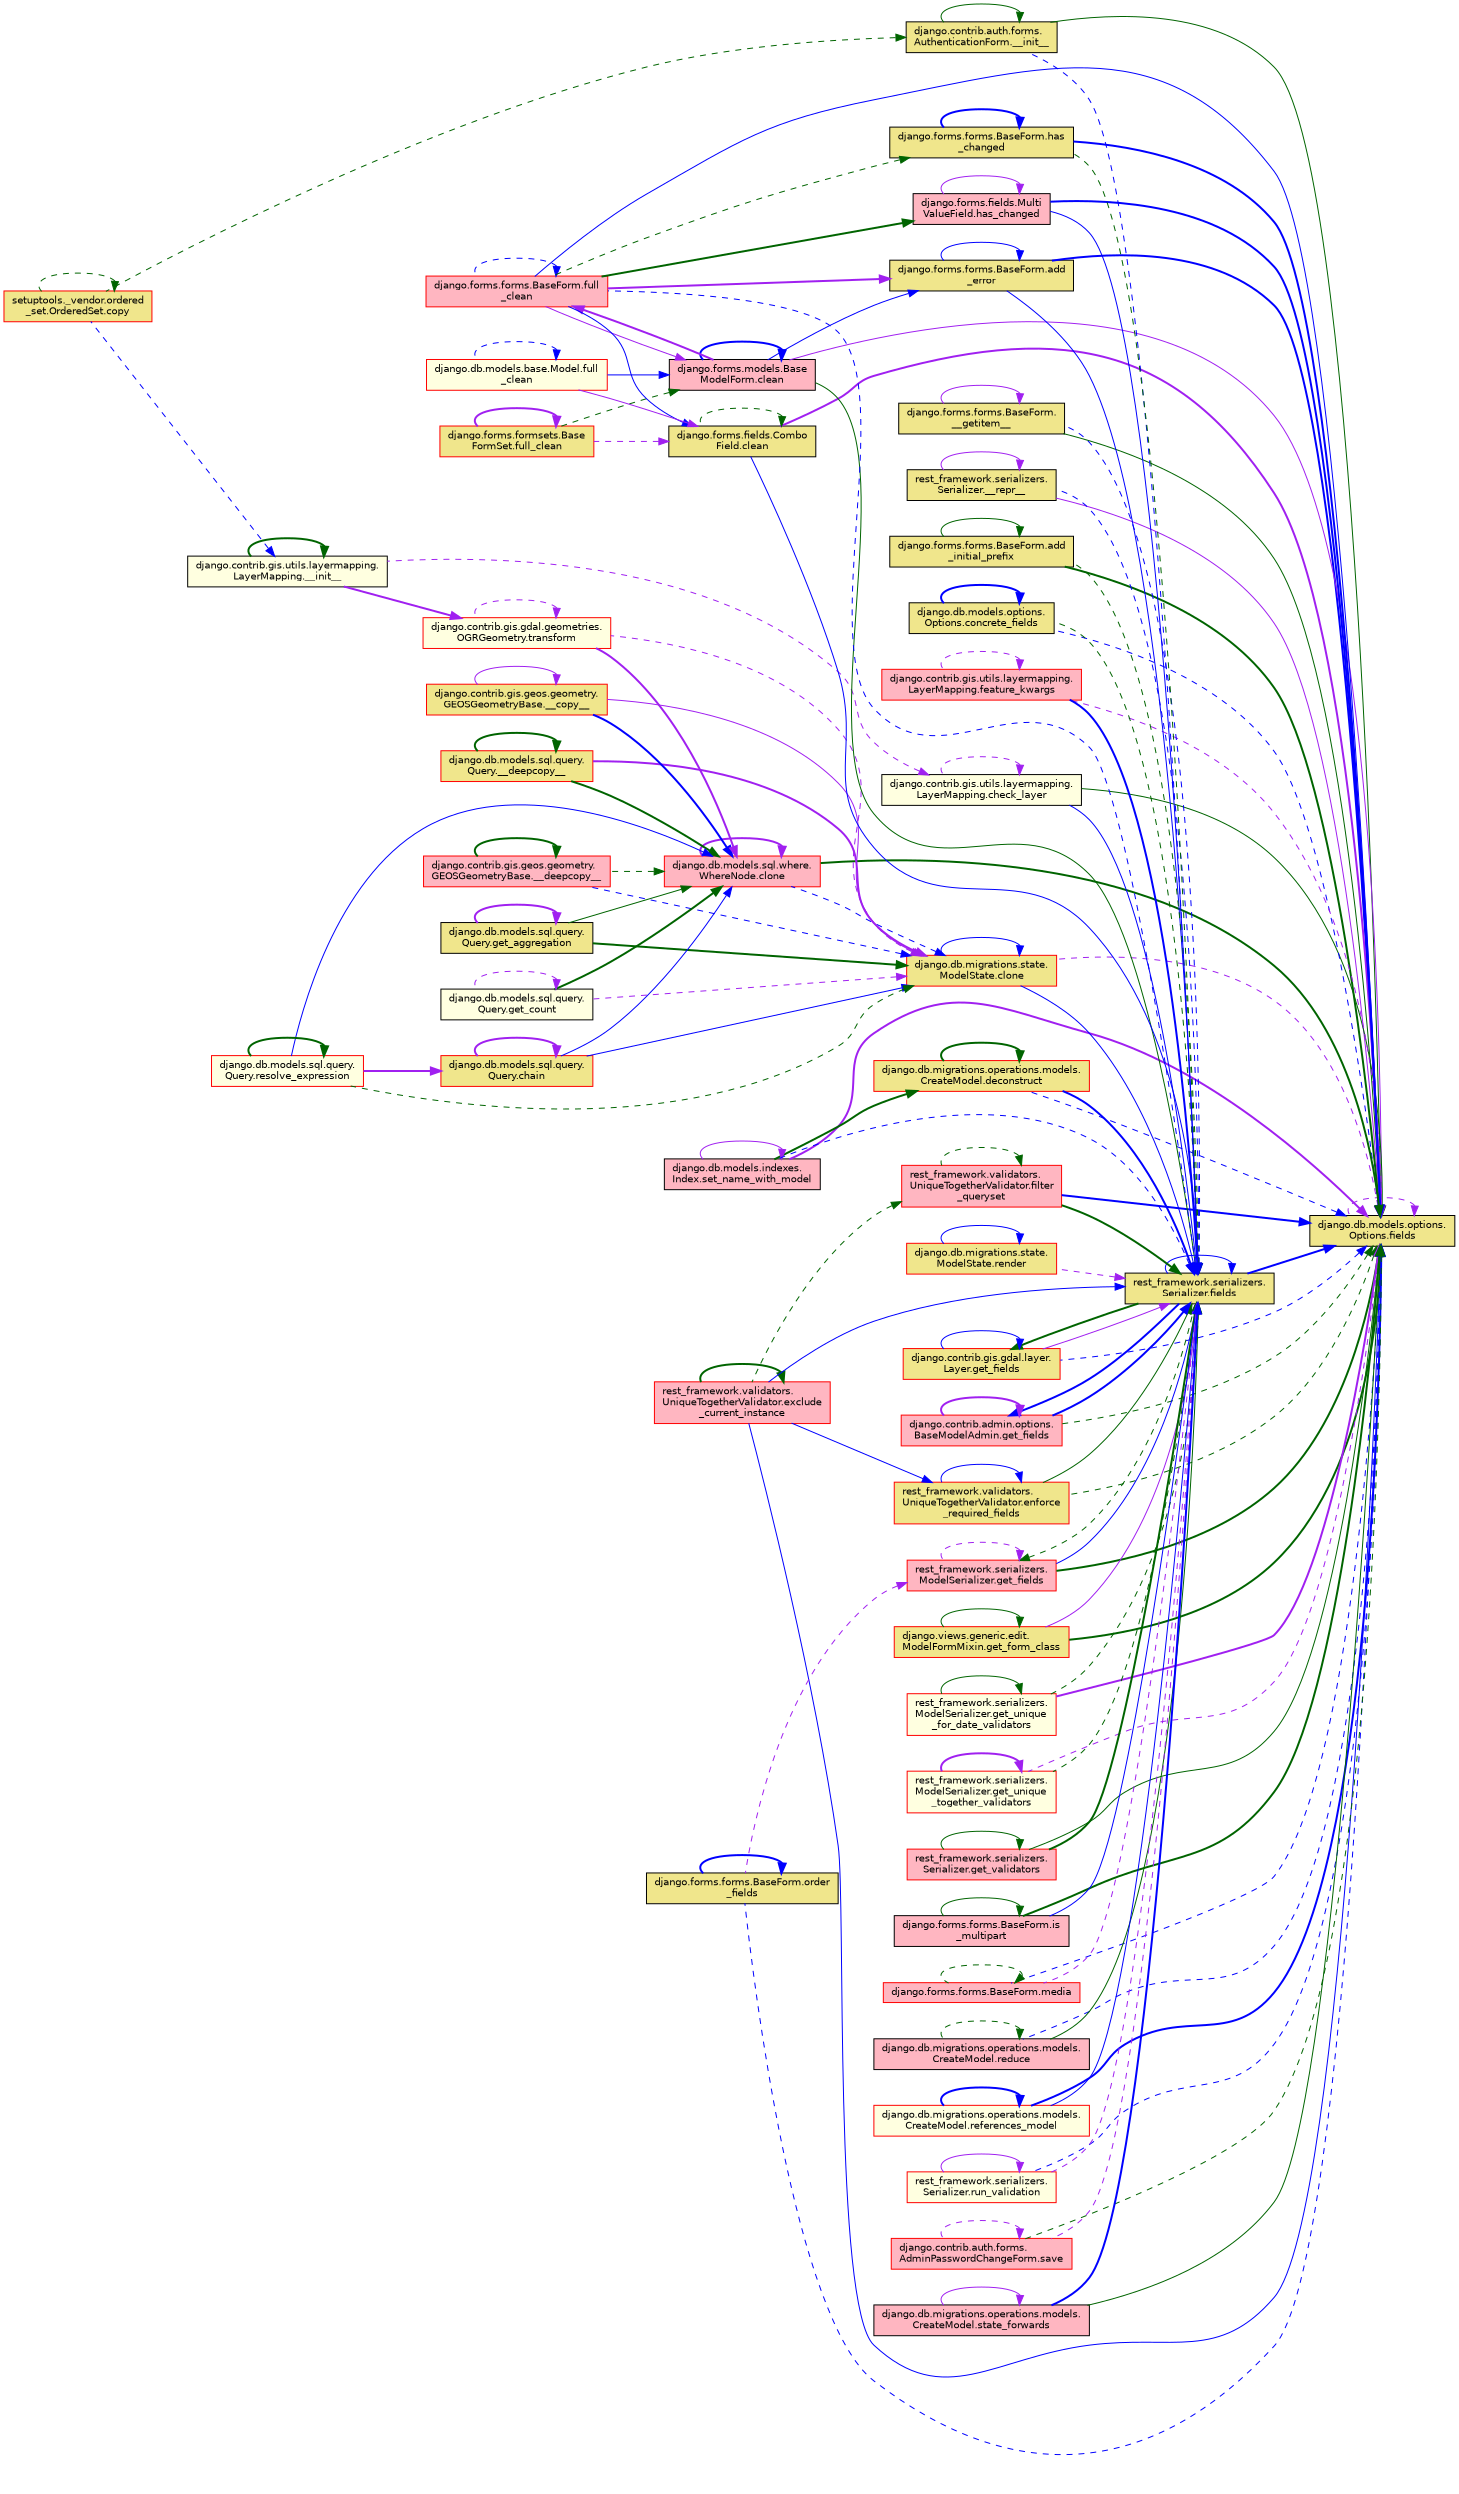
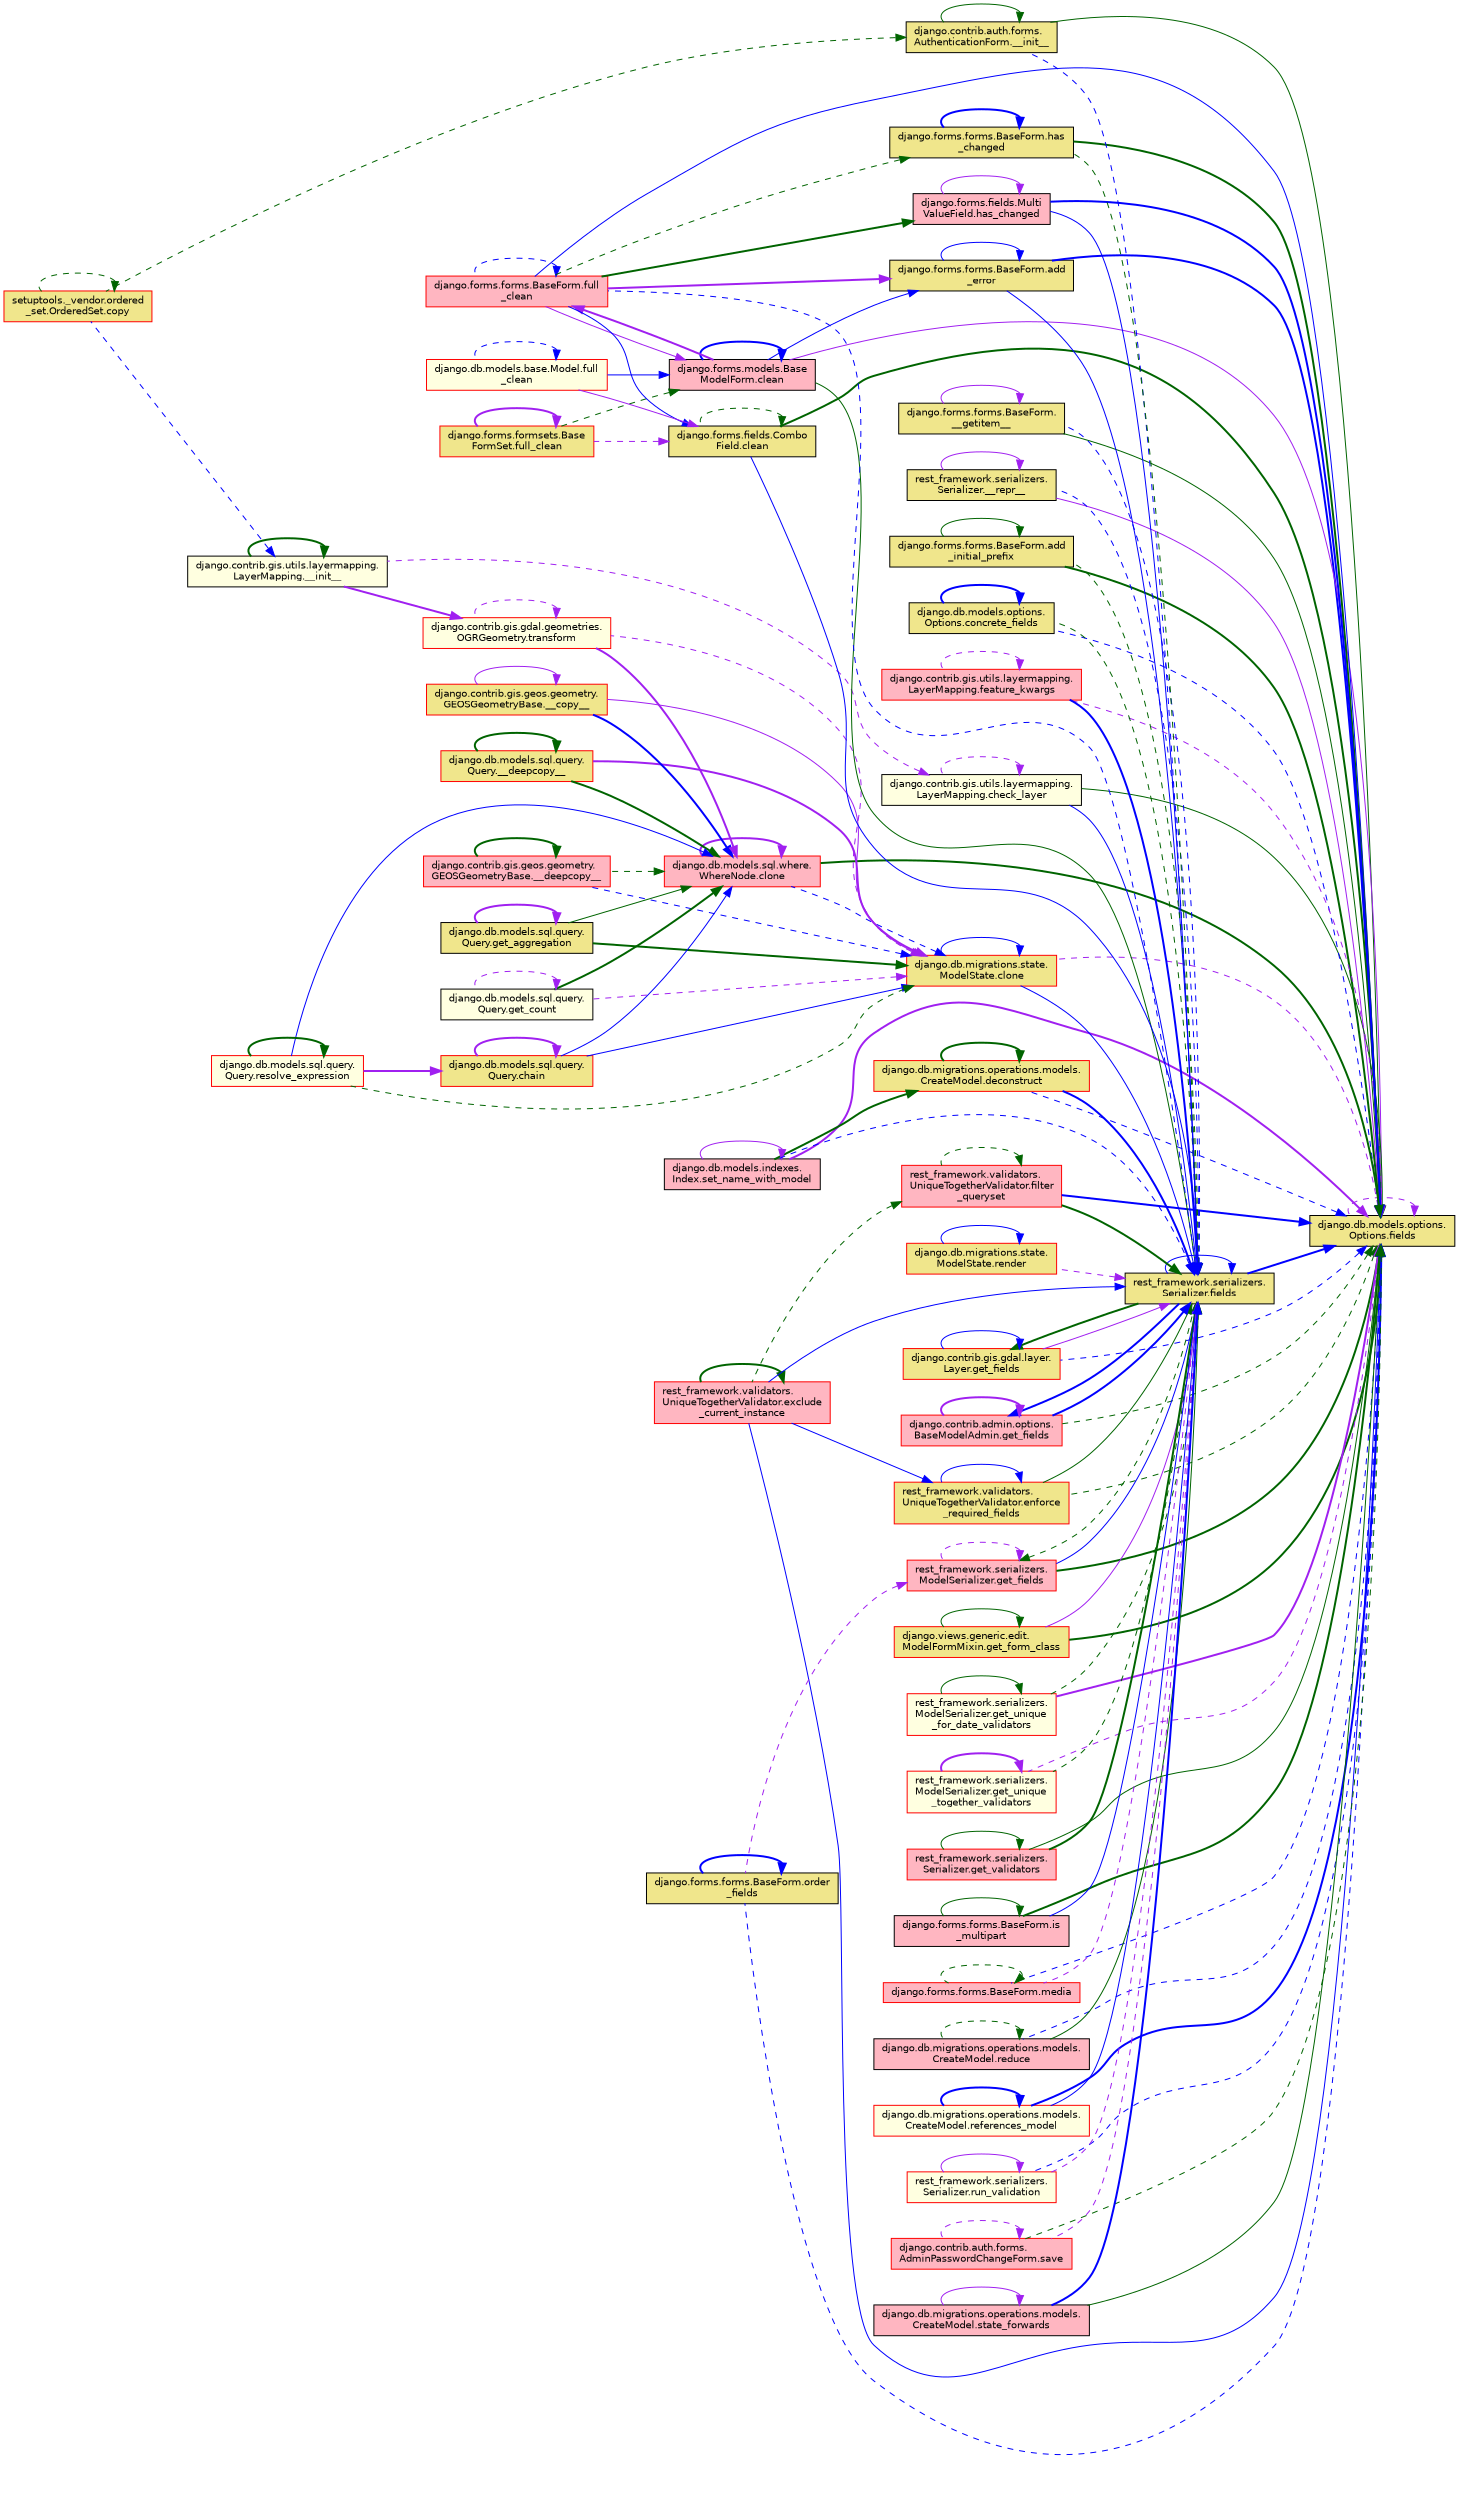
edge "django.forms.forms.BaseForm.has _changed" -> "django.db.models.options. Options.fields": color blue -> darkgreen
edge "django.forms.fields.Combo Field.clean" -> "django.db.models.options. Options.fields": color purple -> darkgreen
